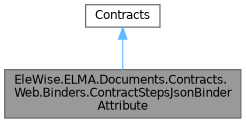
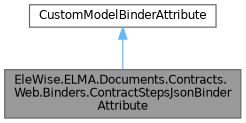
node "Contracts": label "Contracts" -> "CustomModelBinderAttribute"
